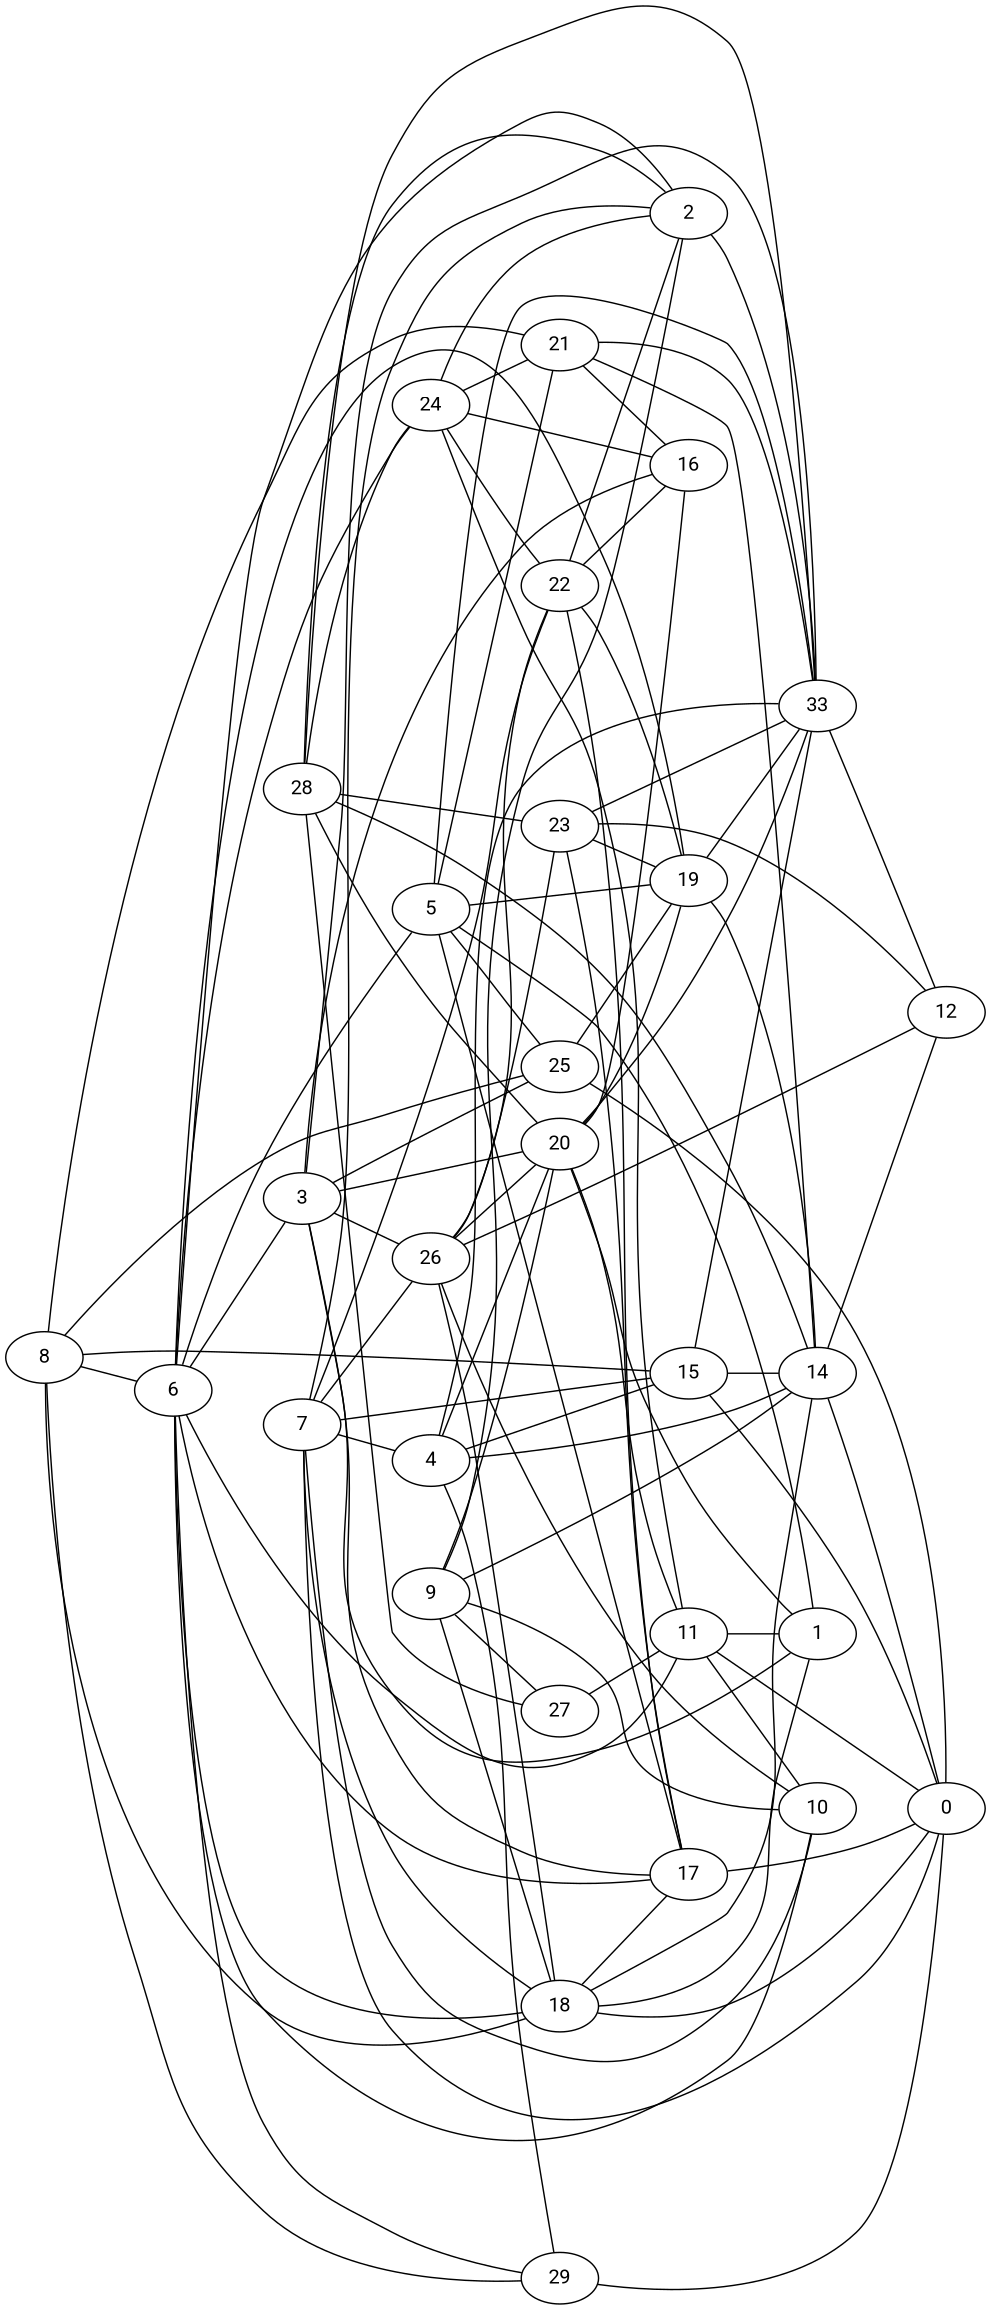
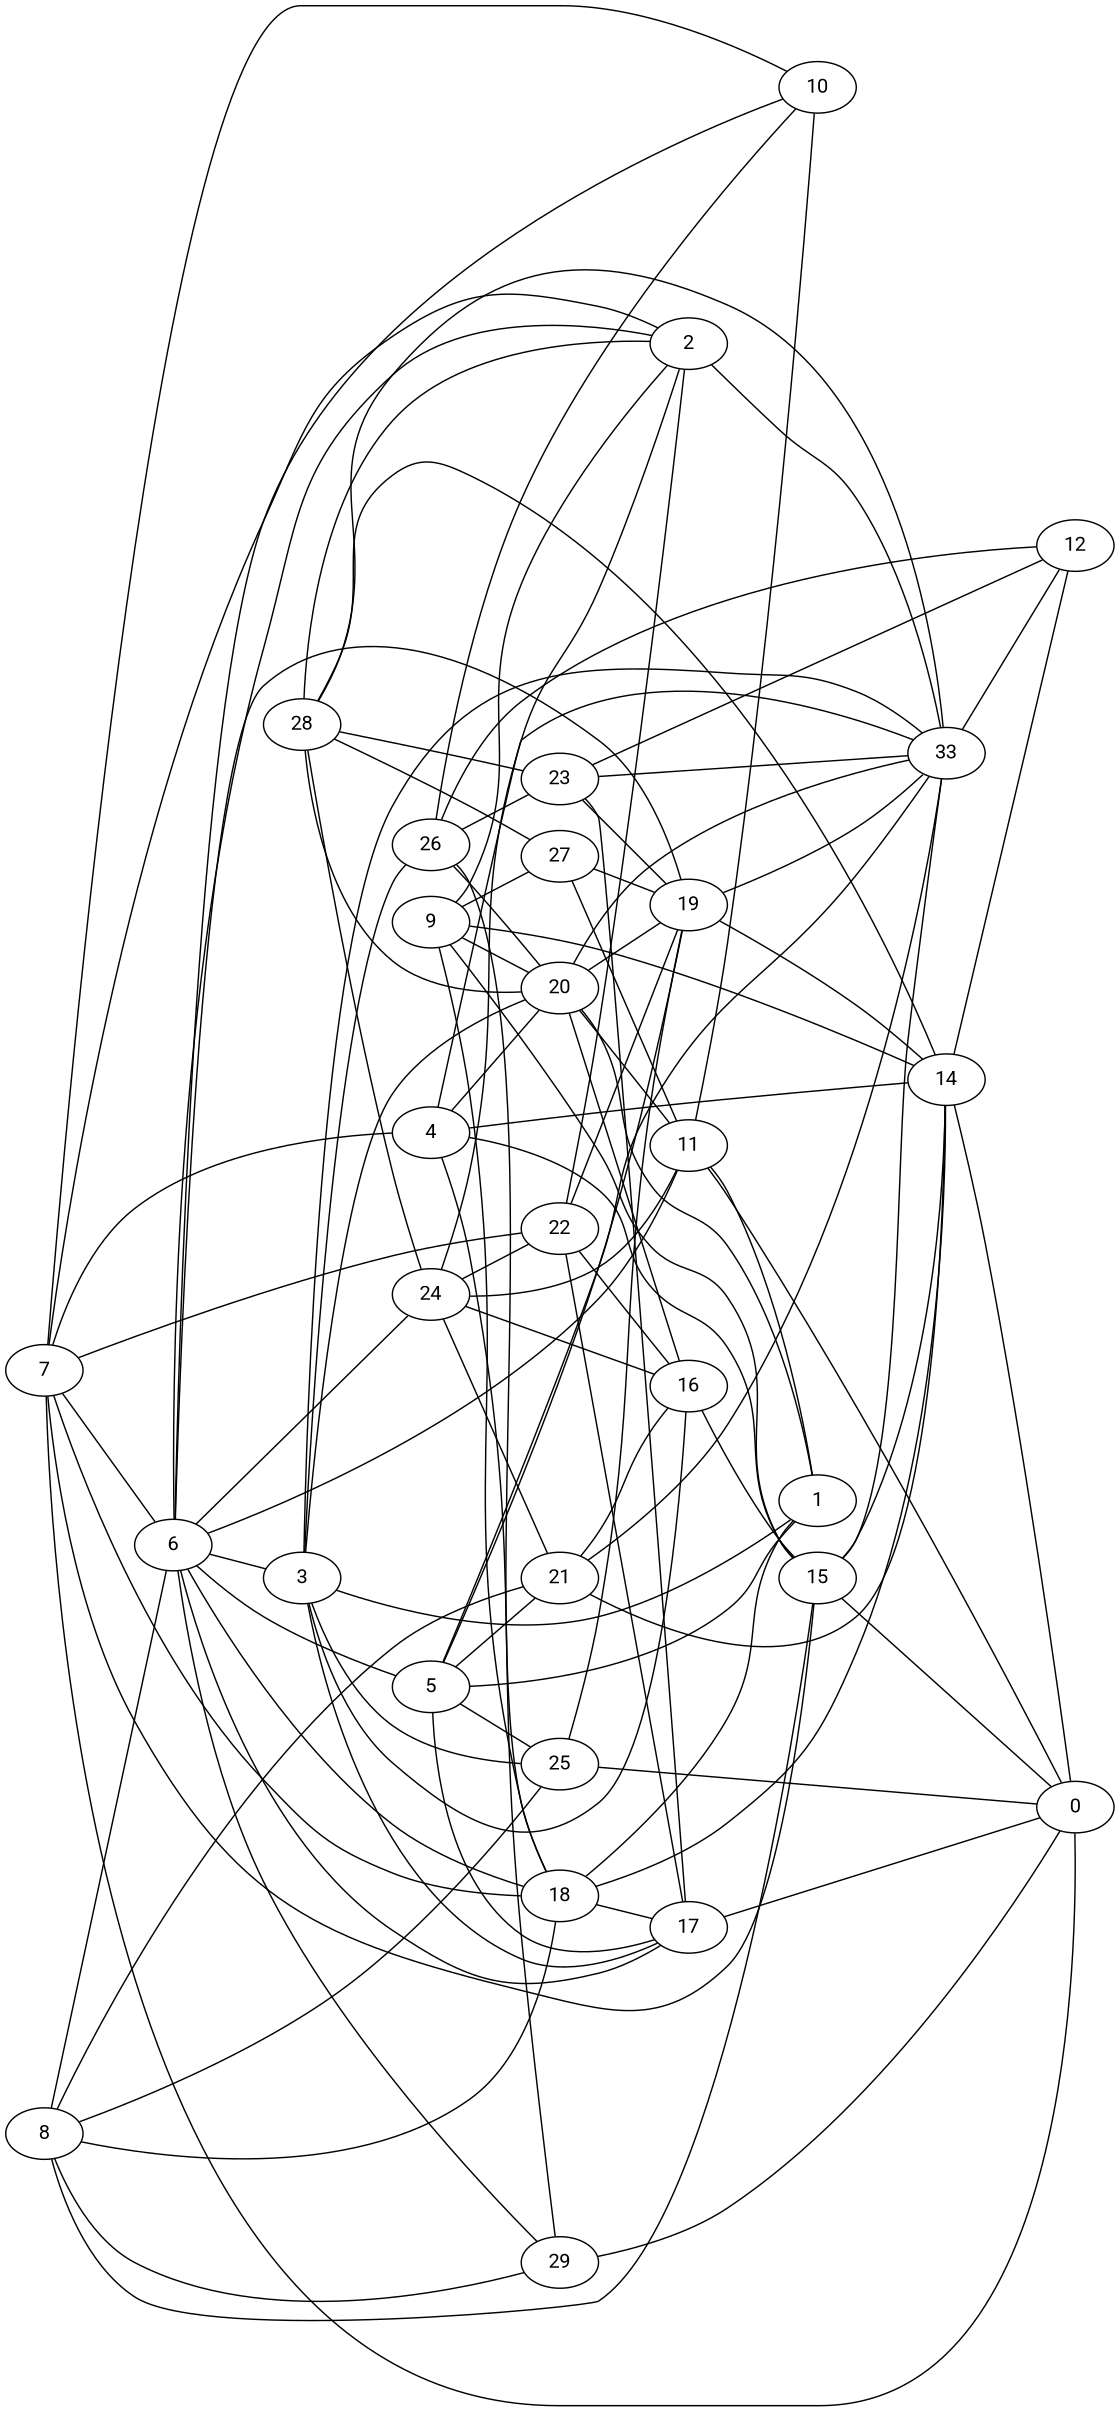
edge "27" -- "19": added
edge "22" -- "26": removed
edge "26" -- "7": now "6" -- "7"
edge "16" -- "15": added
edge "9" -- "10": now "9" -- "15"
edge "0" -- "18": removed
